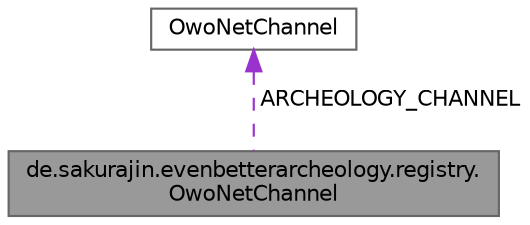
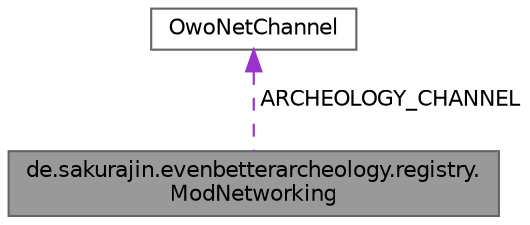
node "de.sakurajin.evenbetterarcheology.registry. OwoNetChannel": label "de.sakurajin.evenbetterarcheology.registry. OwoNetChannel" -> "de.sakurajin.evenbetterarcheology.registry. ModNetworking"
